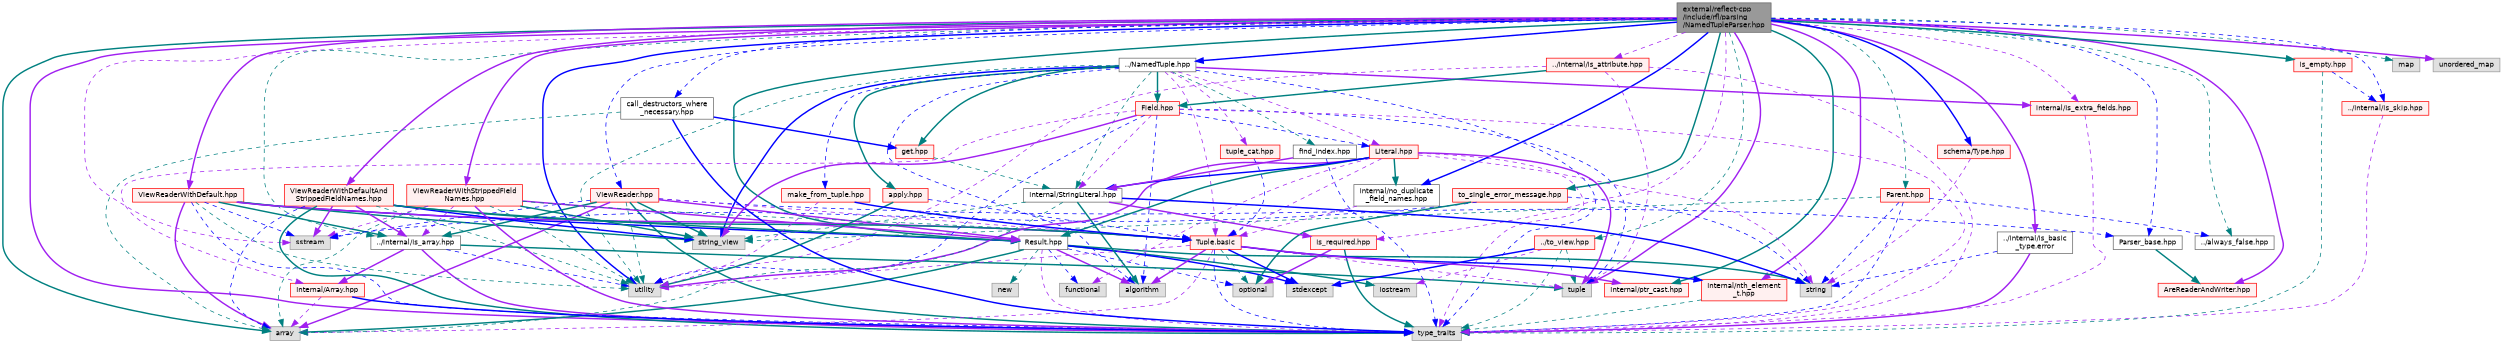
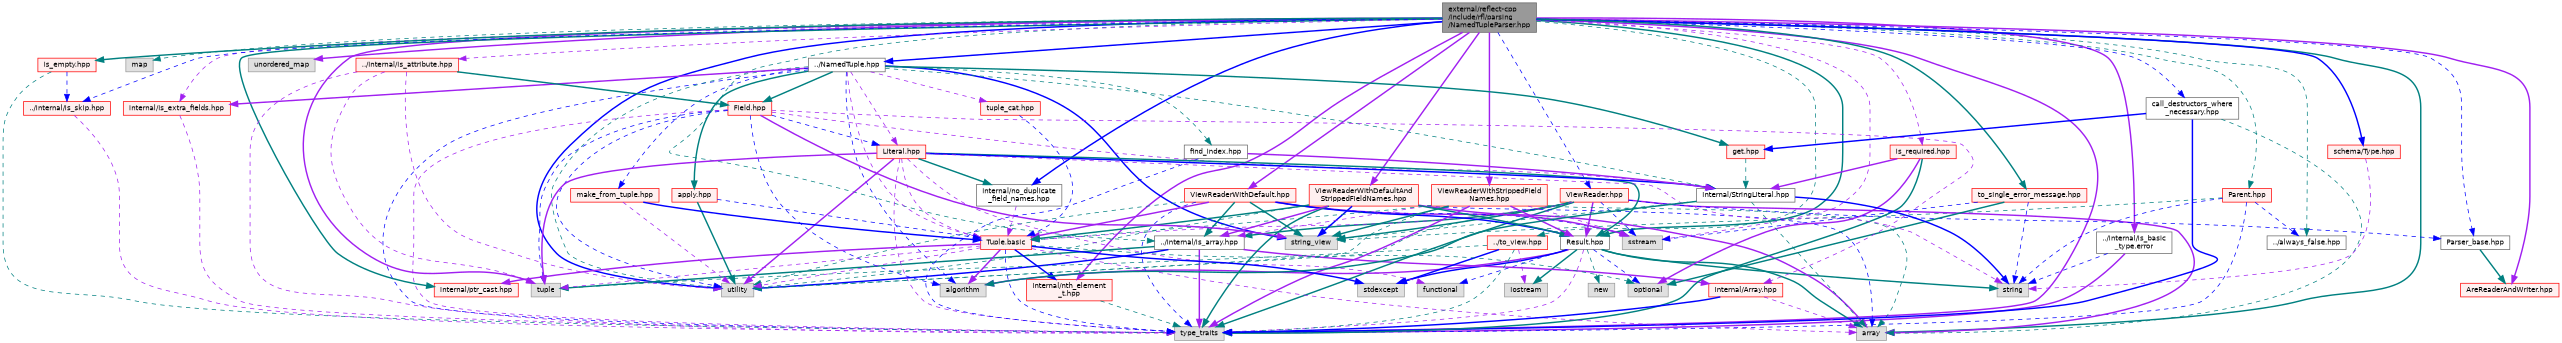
edge "internal/StringLiteral.hpp" -> "is_required.hpp": reversed
edge "../internal/is_array.hpp" -> "utility": style dashed -> bold
